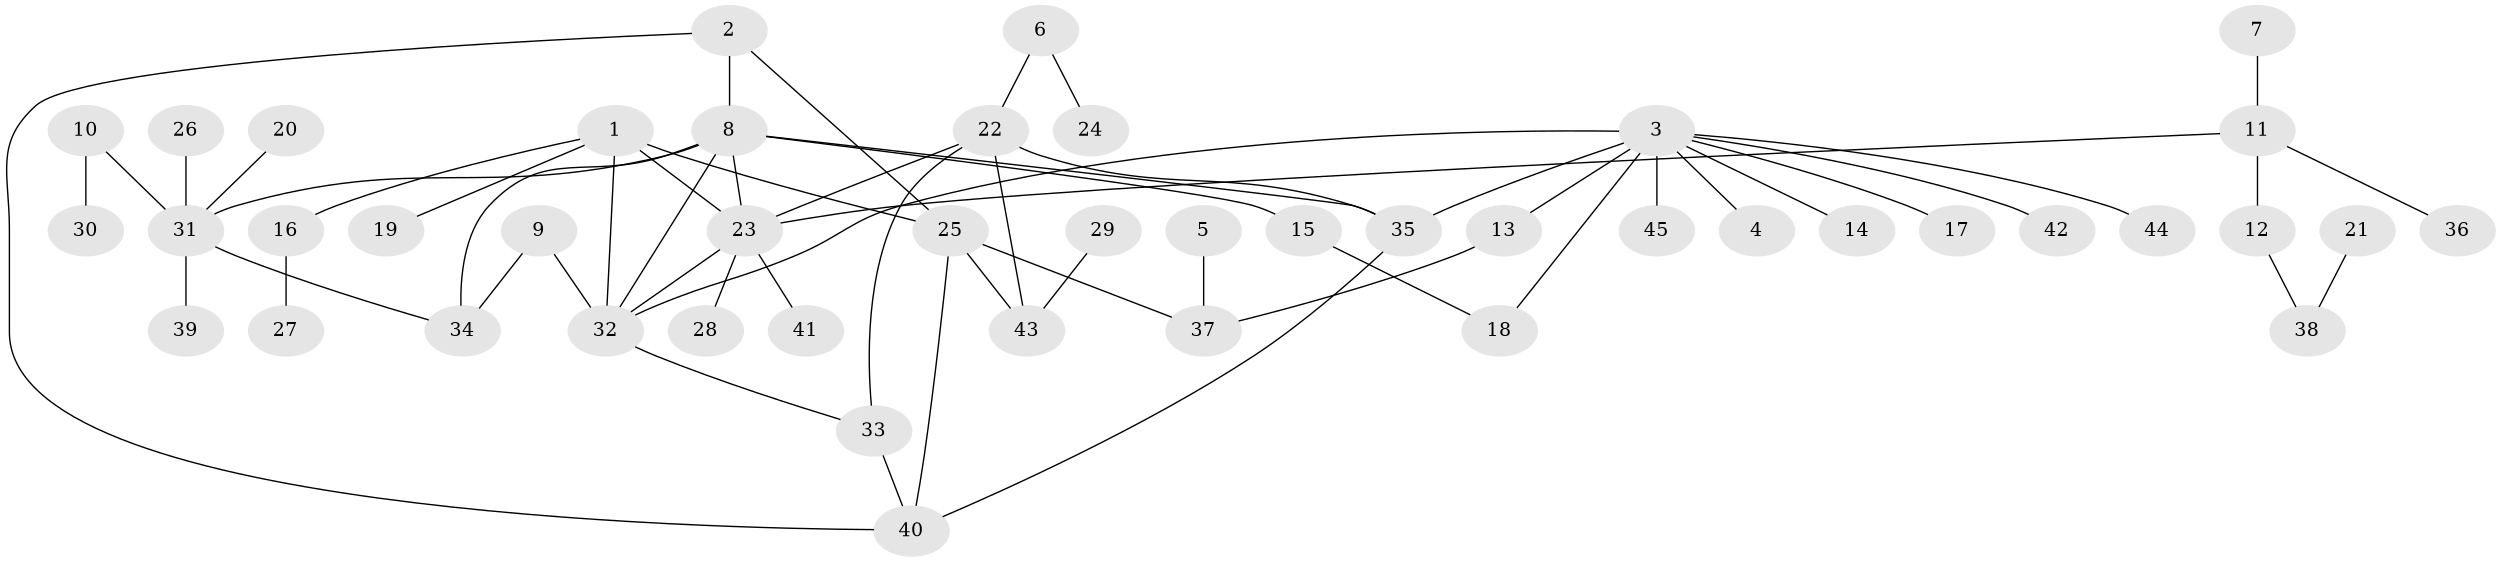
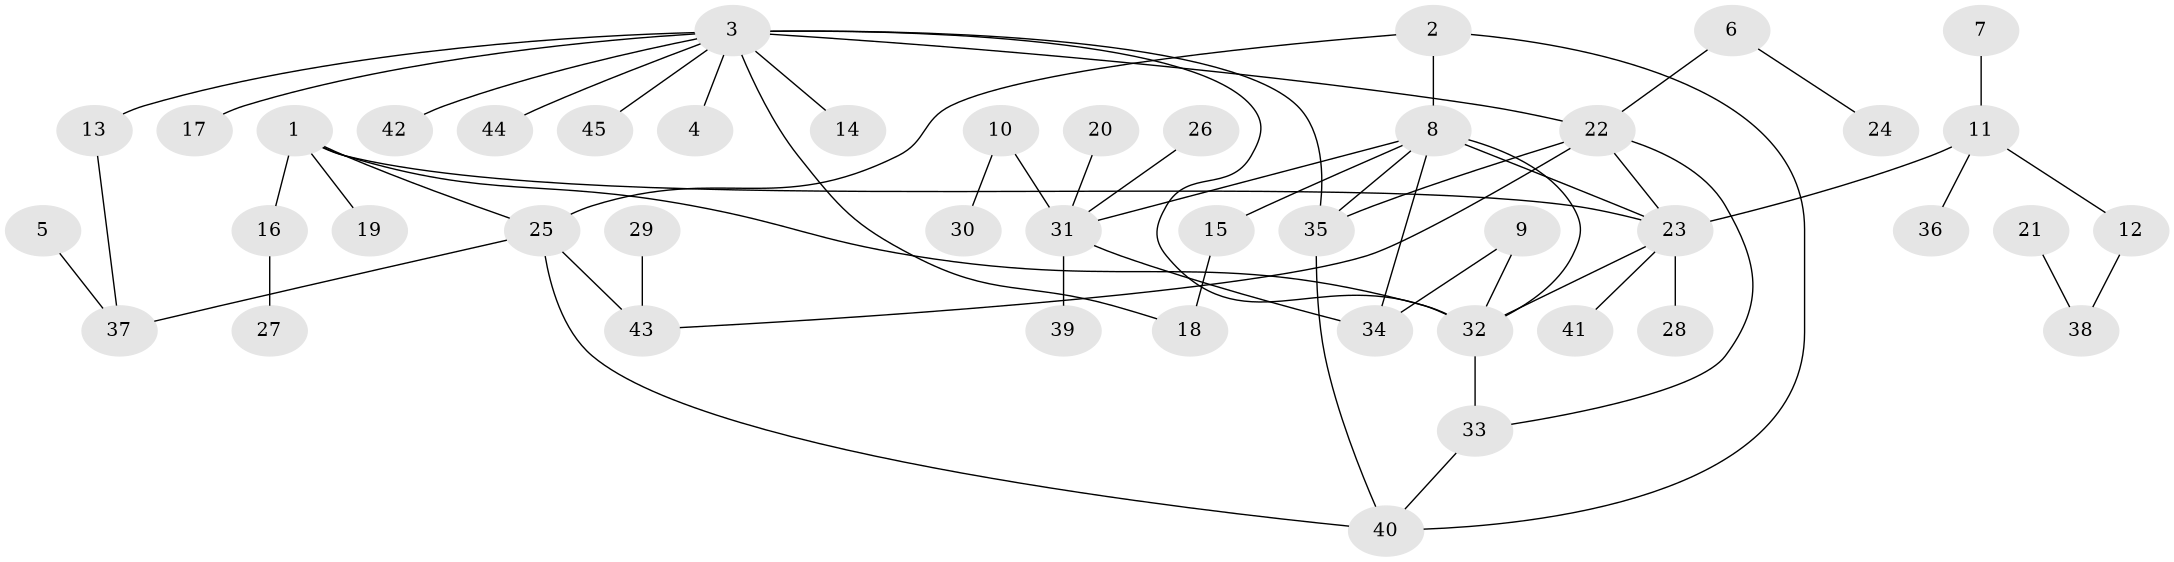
edge "3" -- "22": added
